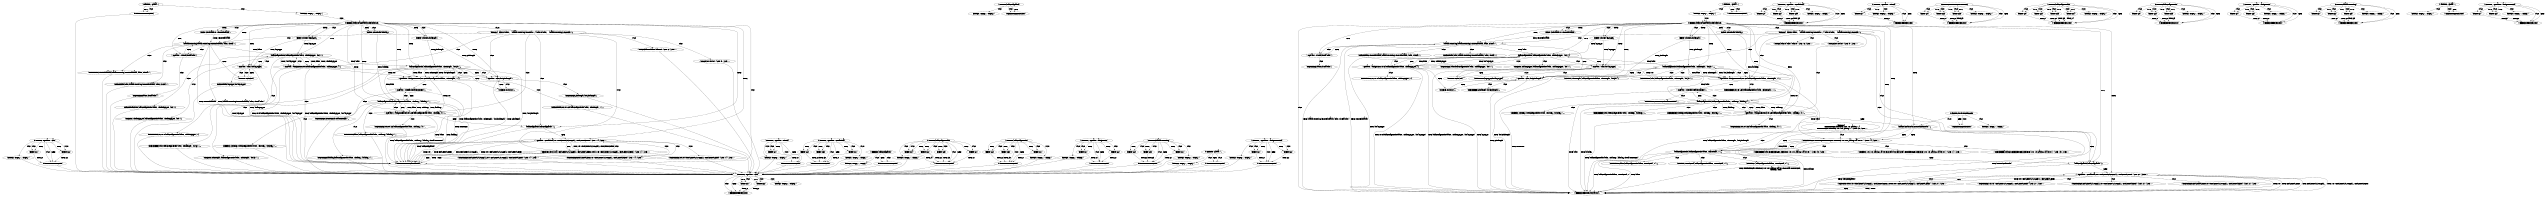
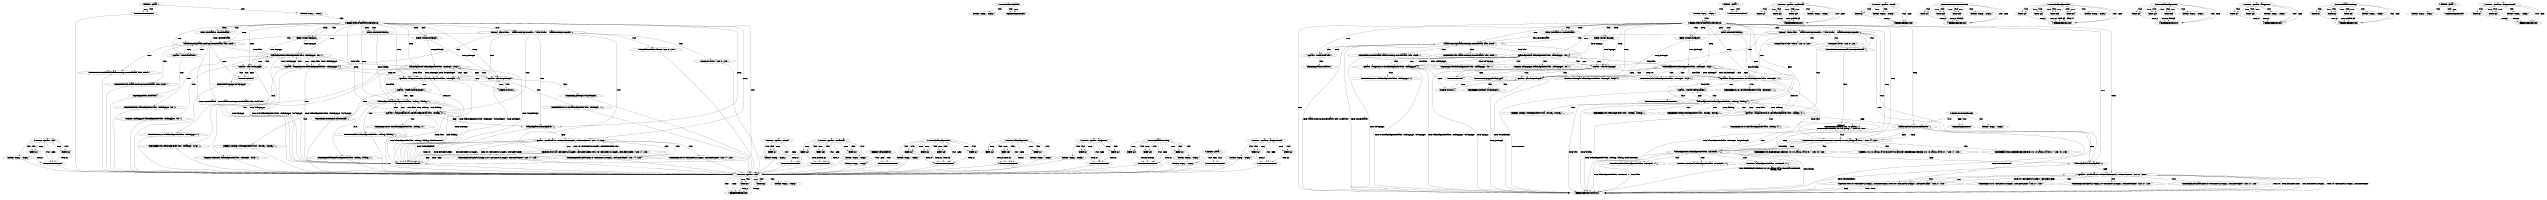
node "(CONTROL_STRUCTURE,IF,if (is_restricted_mode()))": added
